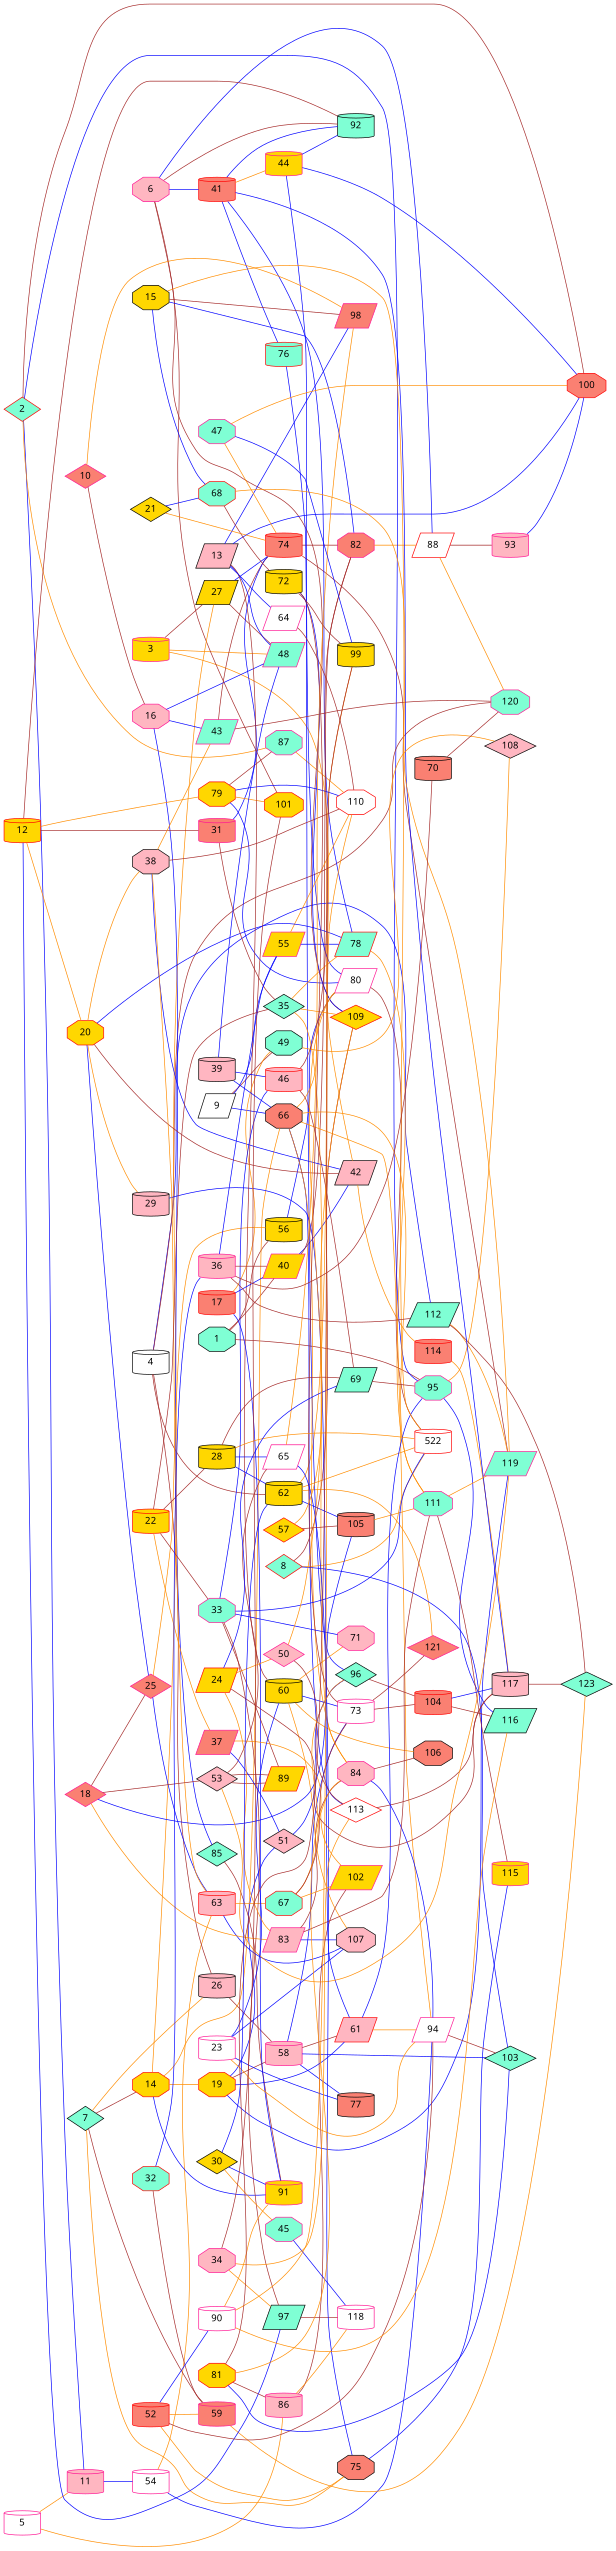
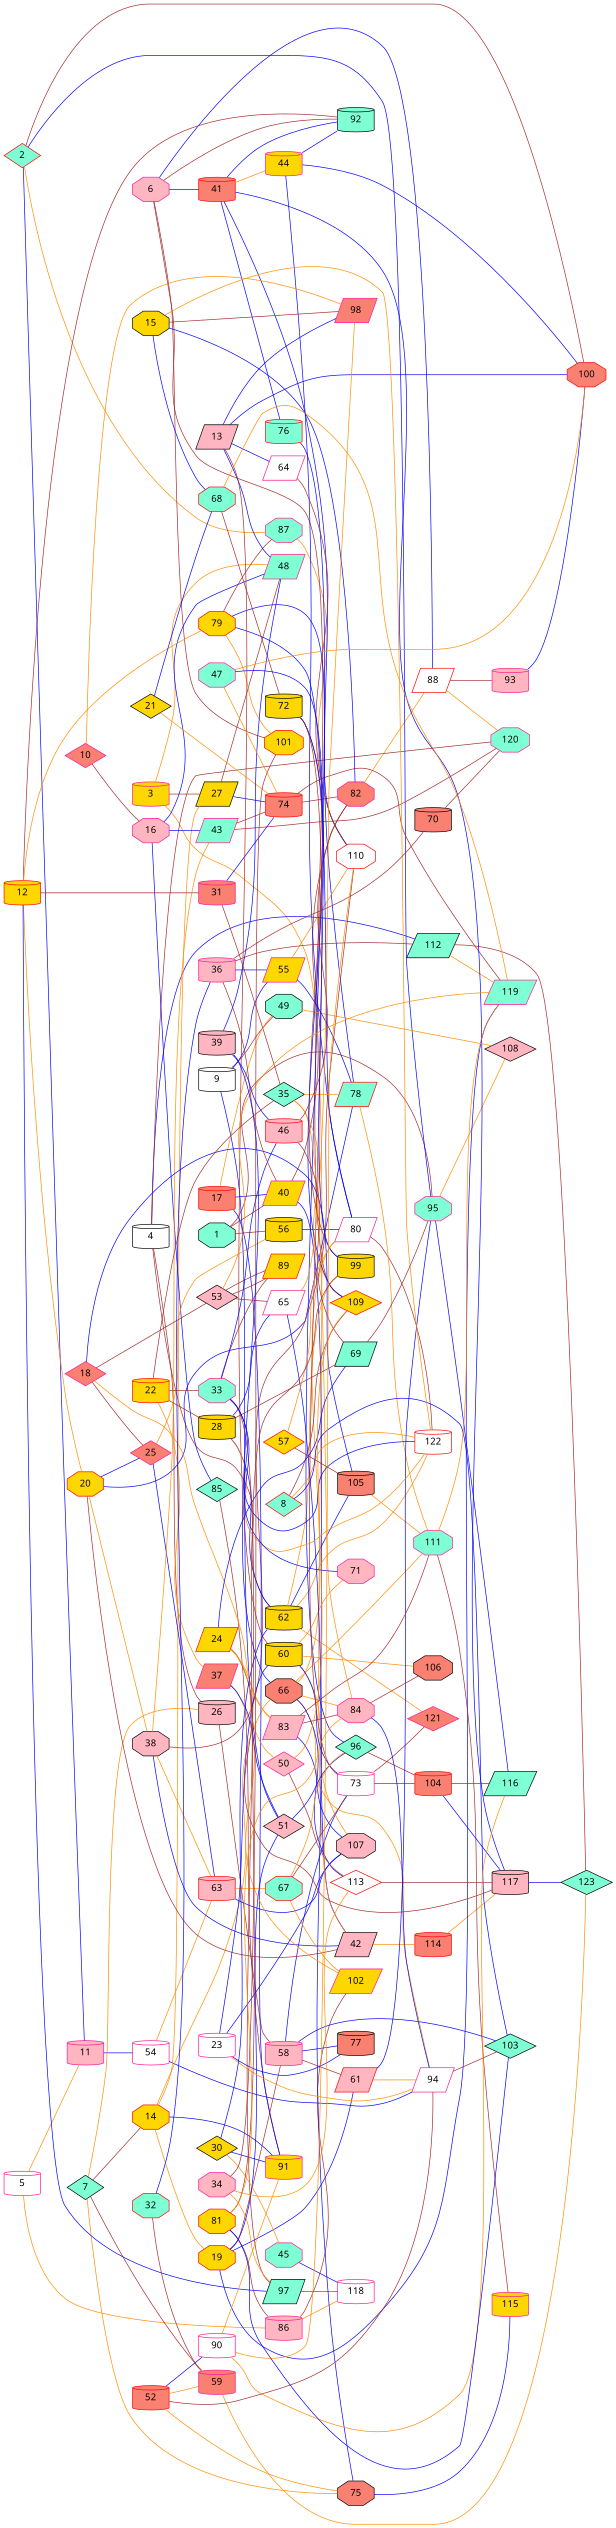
node "9": shape parallelogram -> cylinder
edge "9" -- "66": now "9" -- "51"
node "29": removed
node "522": label "522" -> "122"
edge "117" -- "123": color brown -> blue
